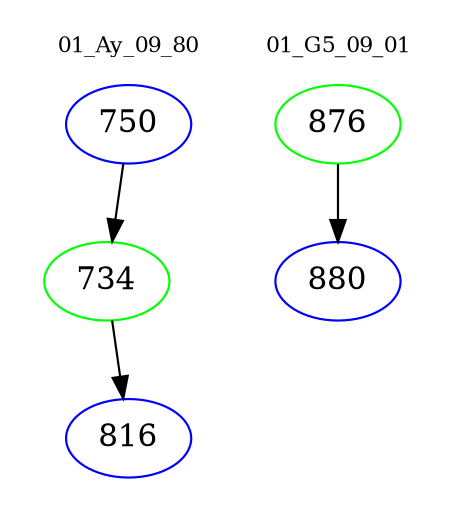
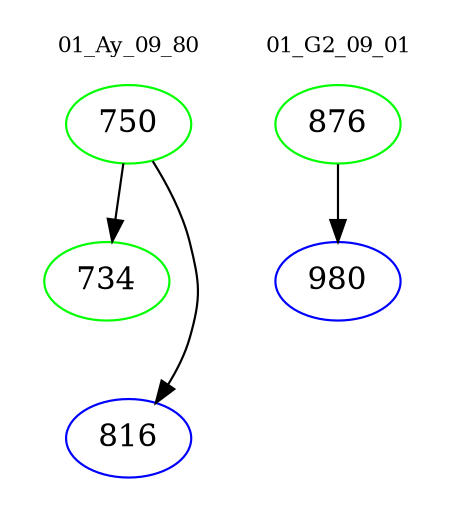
cluster "01_G5_09_01": label "01_G5_09_01" -> "01_G2_09_01"
node "750": color blue -> green
node "880": label "880" -> "980"
edge "734" -> "816": now "750" -> "816"
